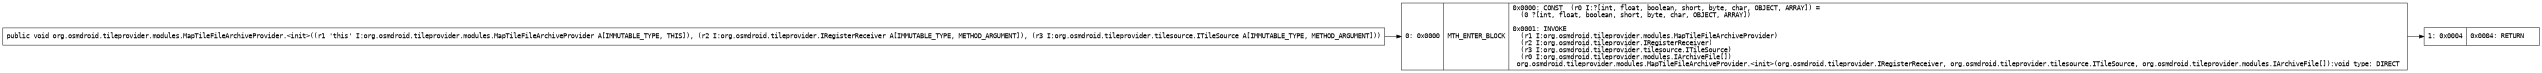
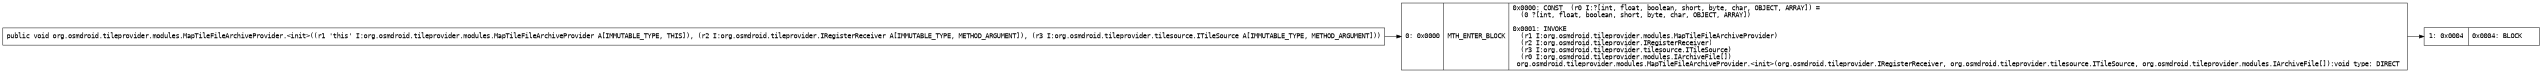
node "1: 0x0004": text "0x0004: RETURN" -> "0x0004: BLOCK"
